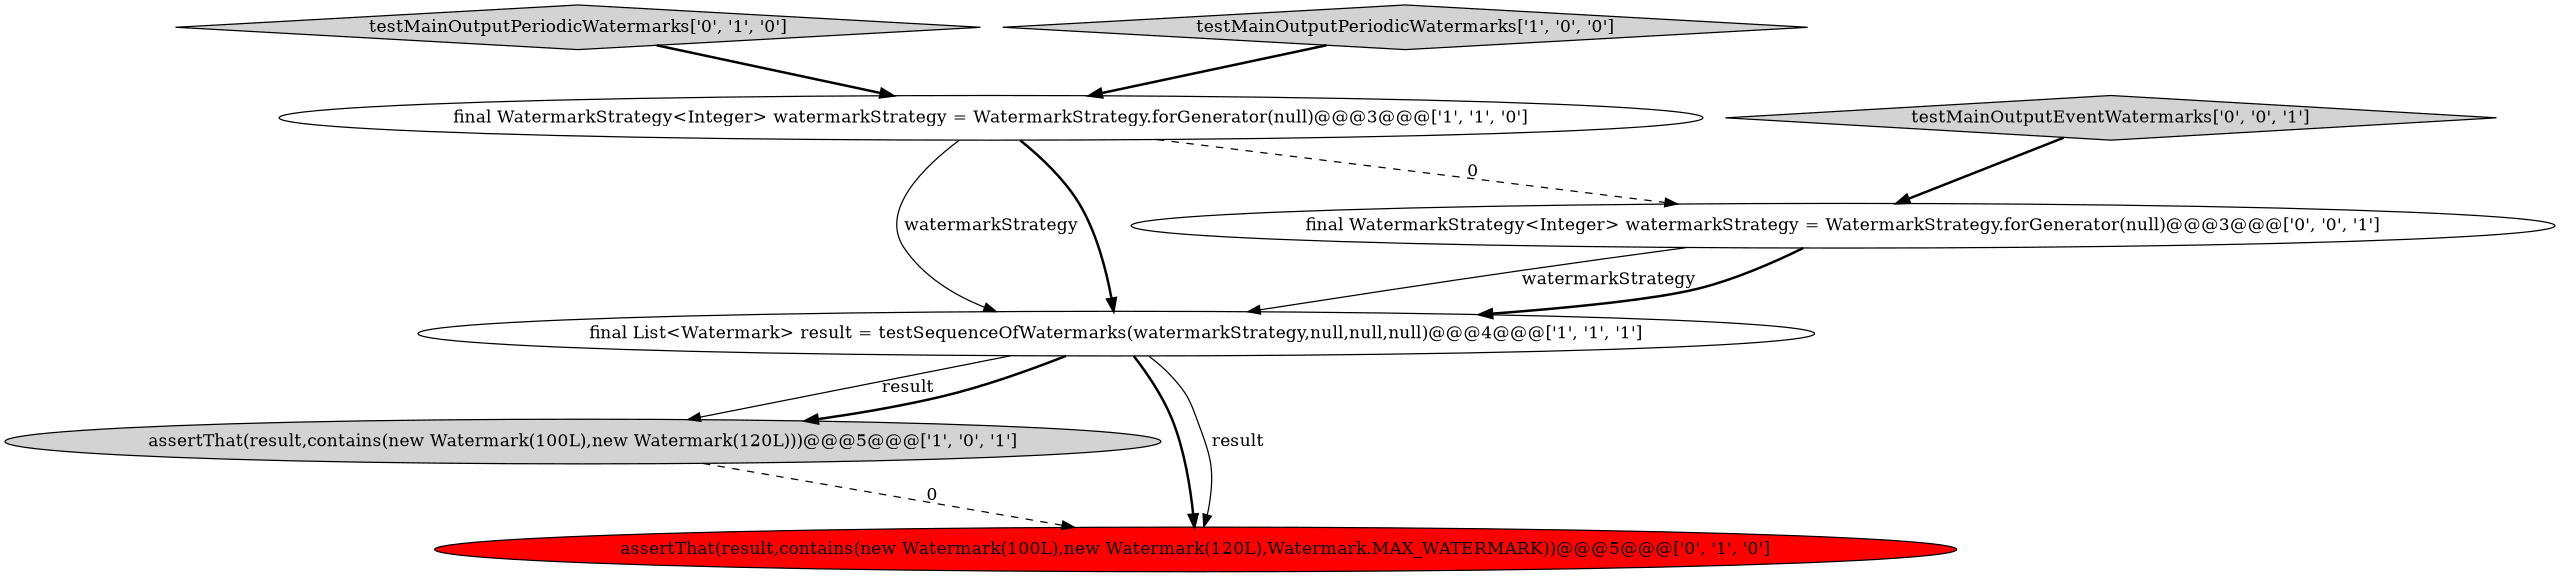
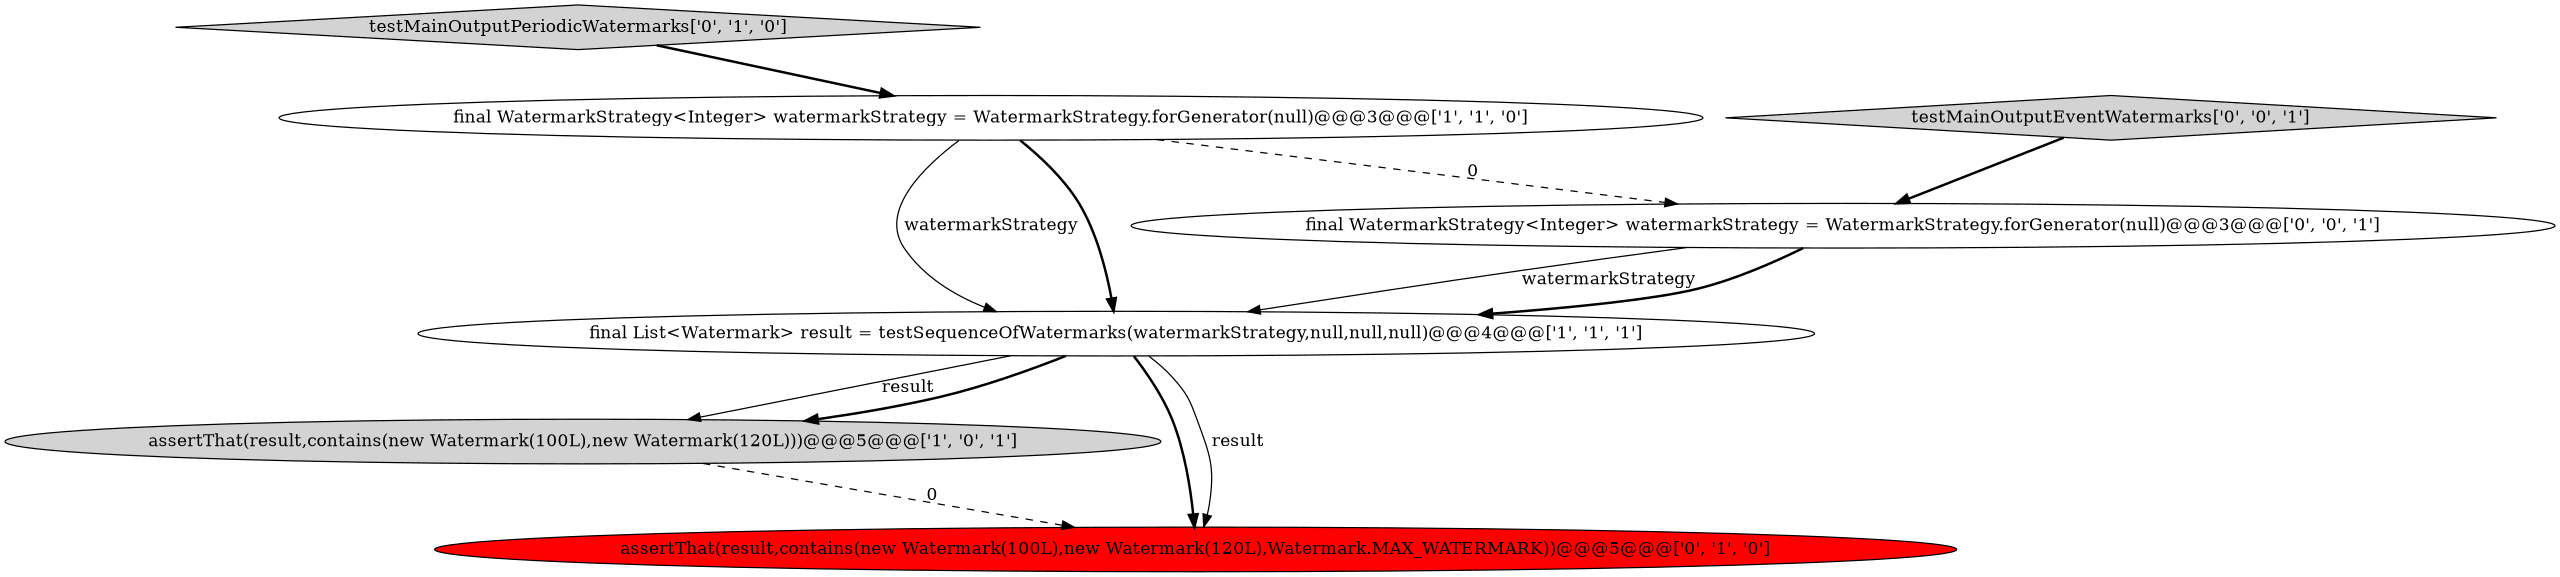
node "testMainOutputPeriodicWatermarks['1', '0', '0']": removed
